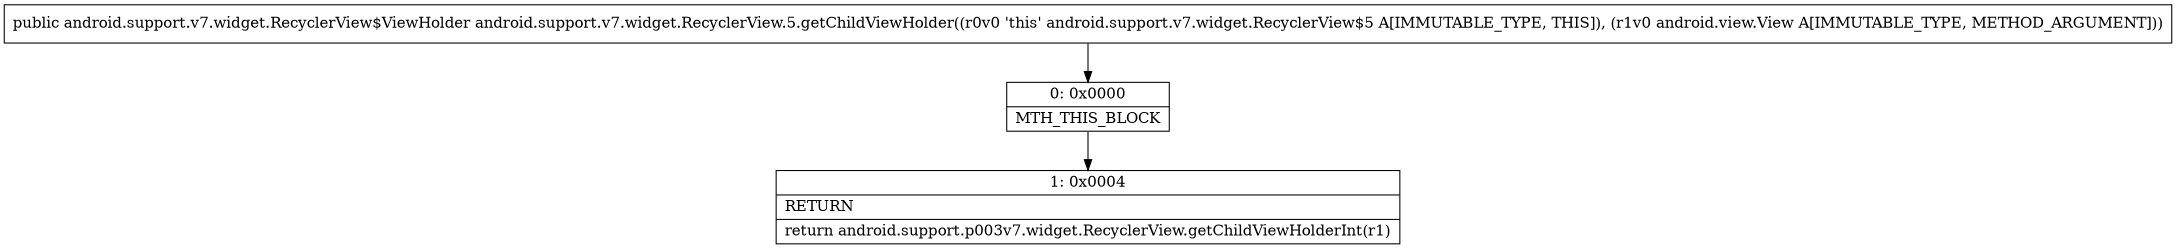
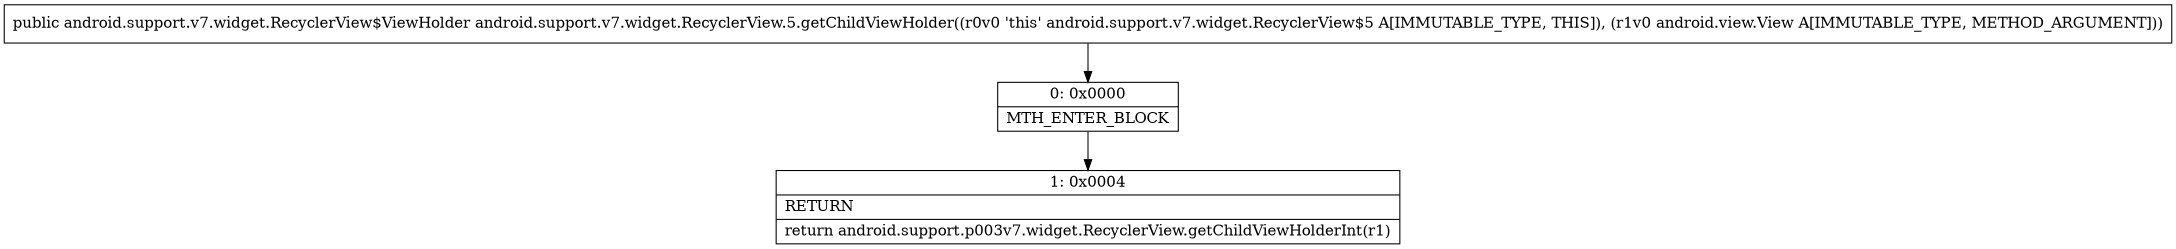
node "0: 0x0000": text "MTH_THIS_BLOCK" -> "MTH_ENTER_BLOCK"
